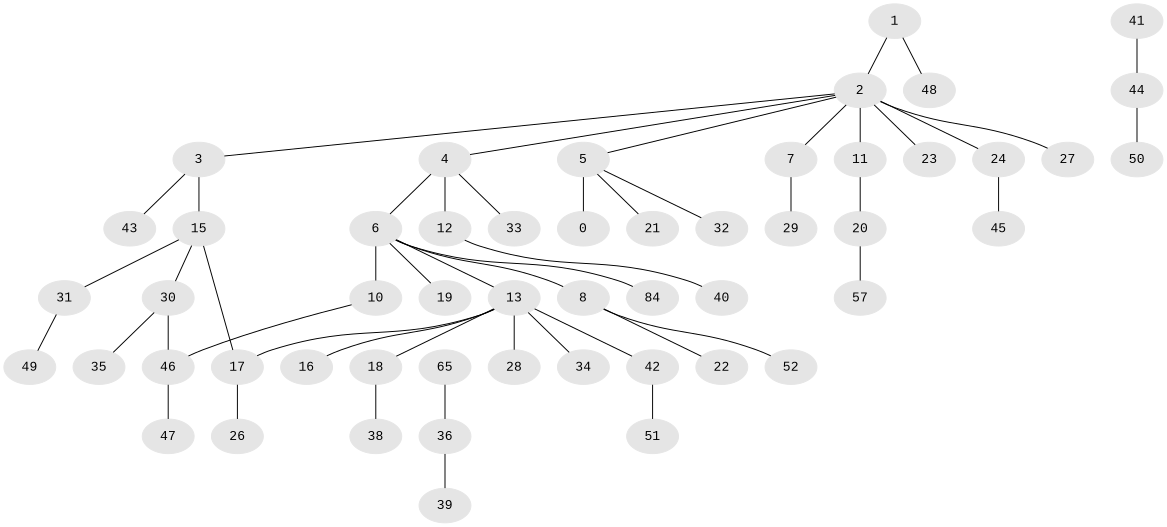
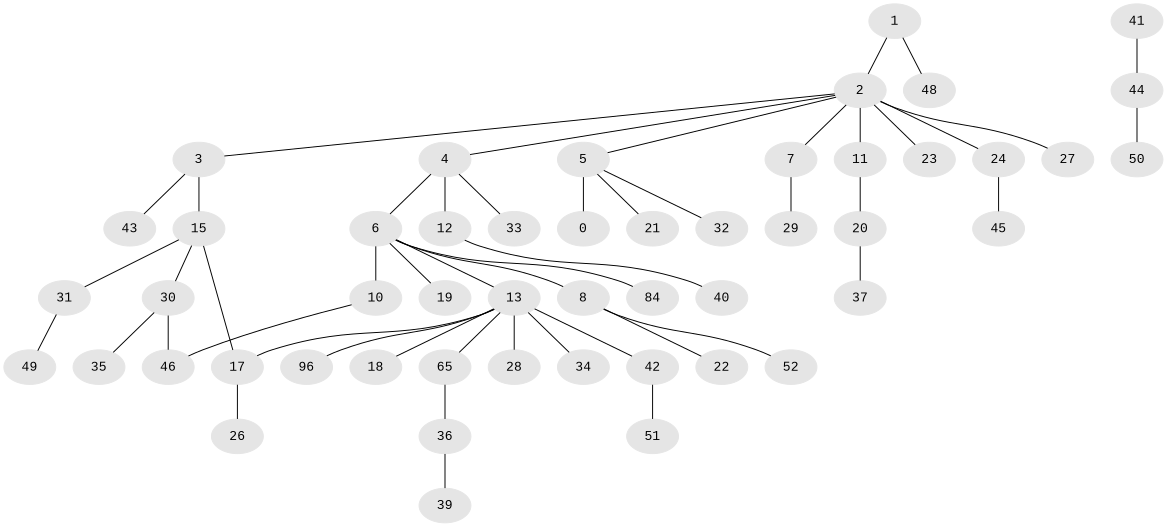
node "57": label "57" -> "37"
edge "13" -- "65": added
node "16": label "16" -> "96"
node "47": removed
node "38": removed
